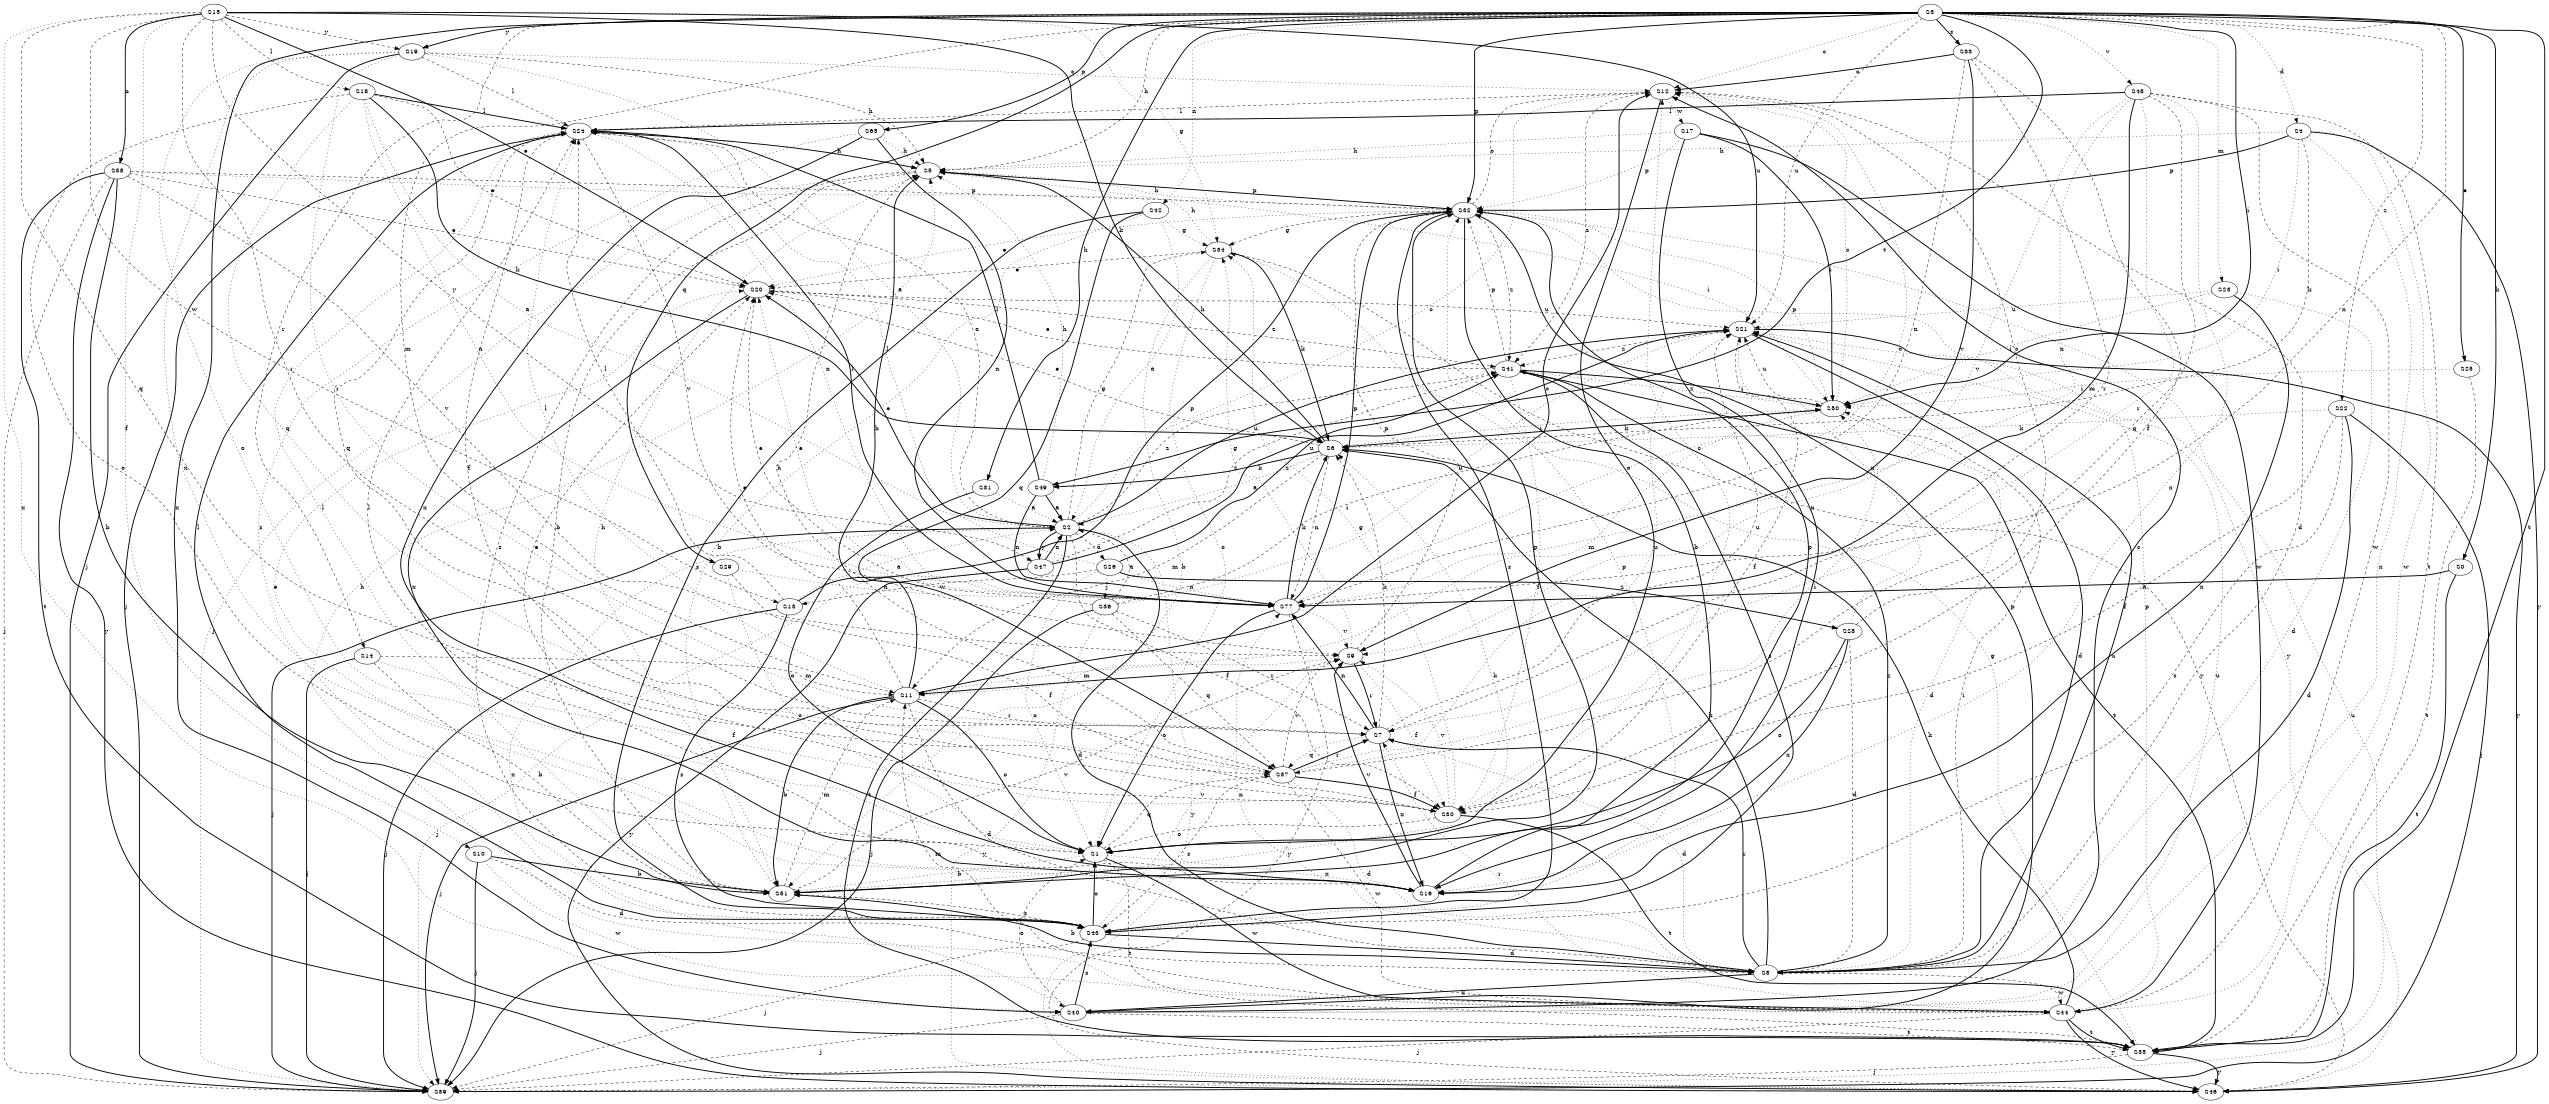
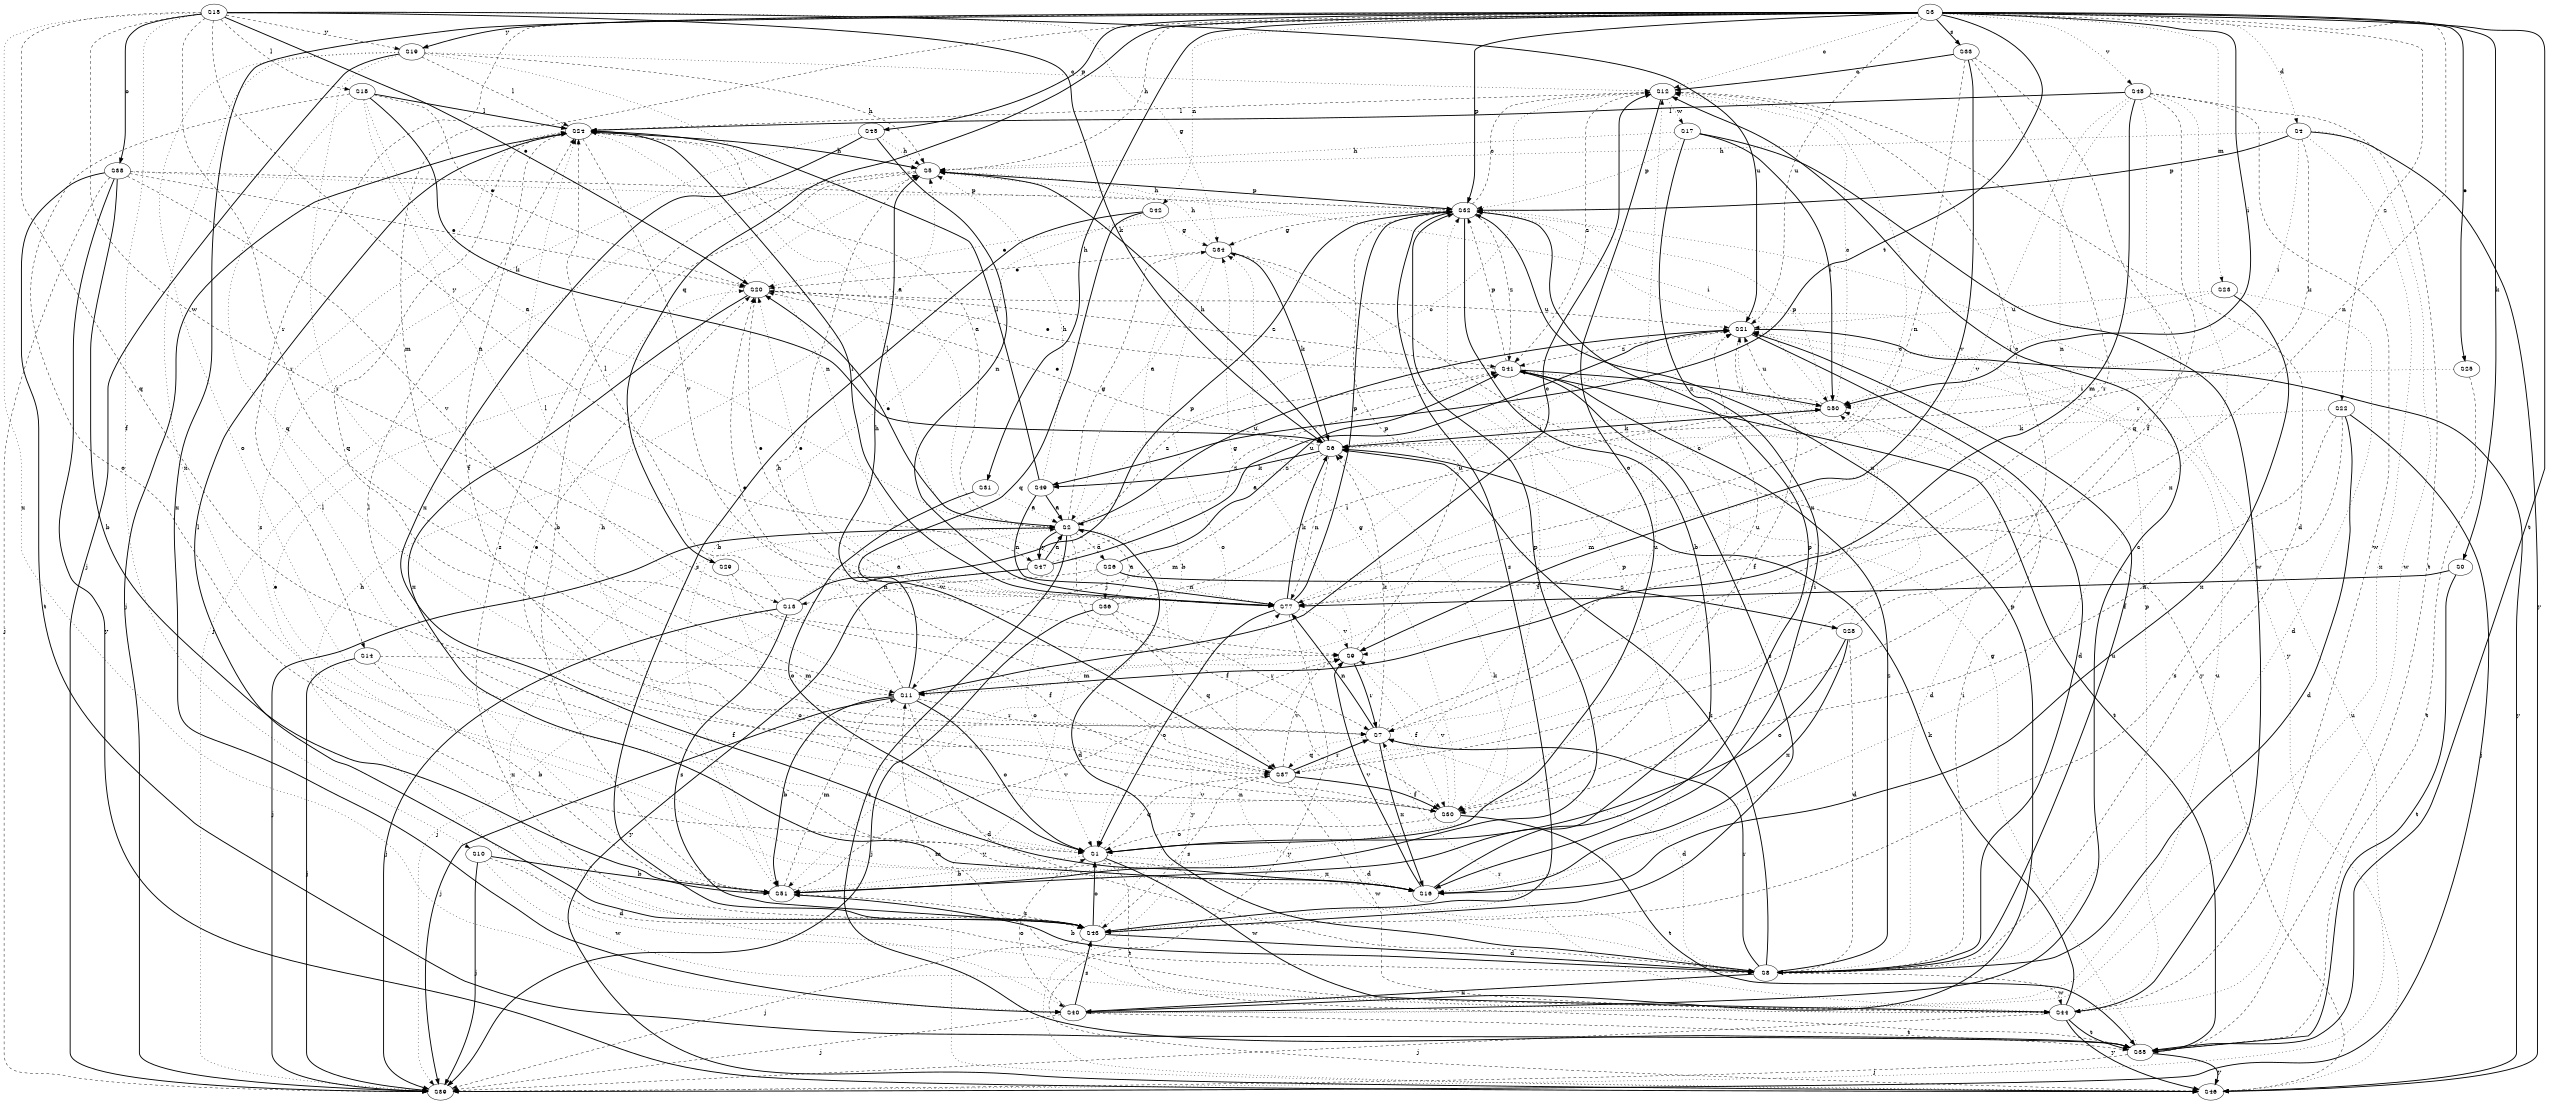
node "S65": label "S65" -> "S45"
